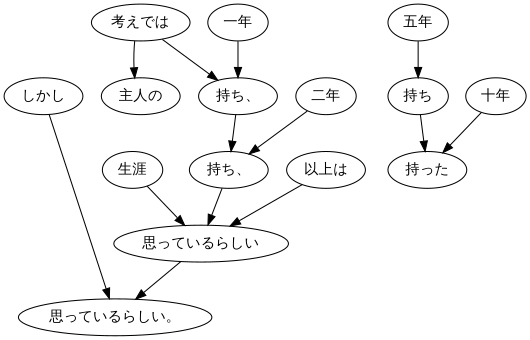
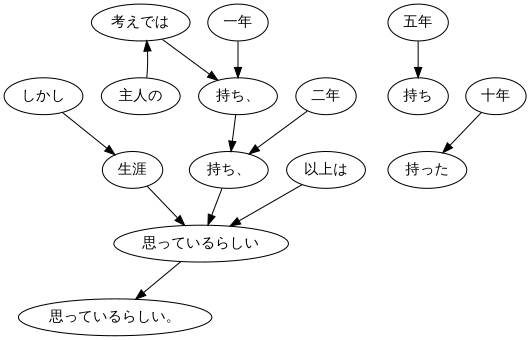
edge "考えでは" -> "主人の": reversed
edge "持ち" -> "持った": removed
edge "しかし" -> "思っているらしい。": now "しかし" -> "生涯"
